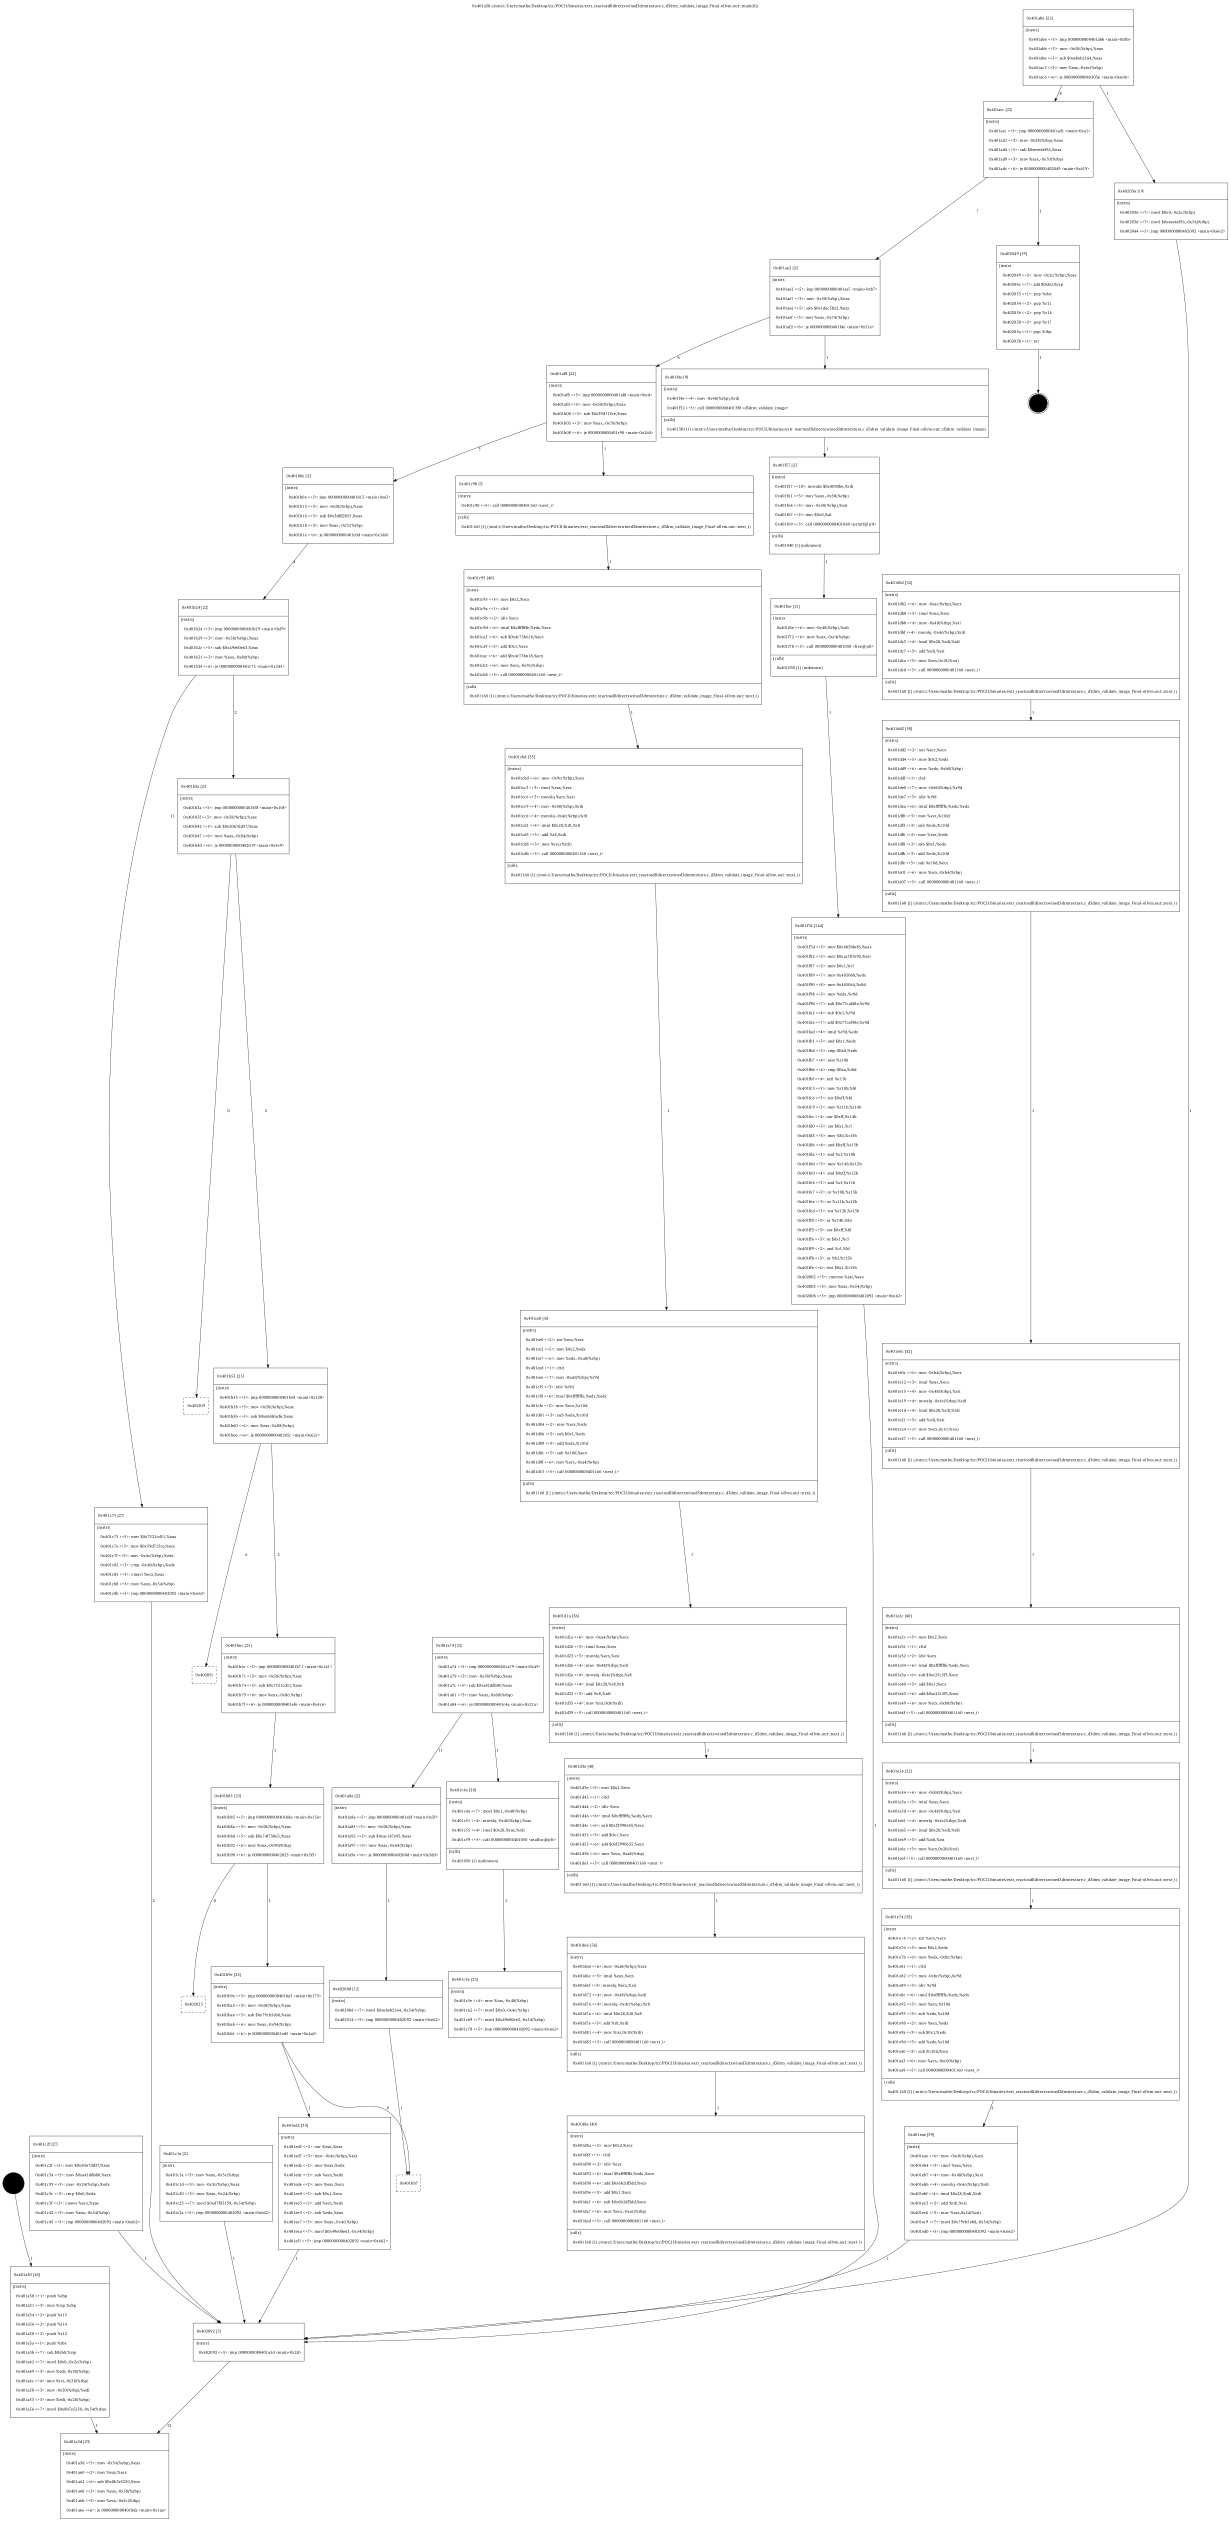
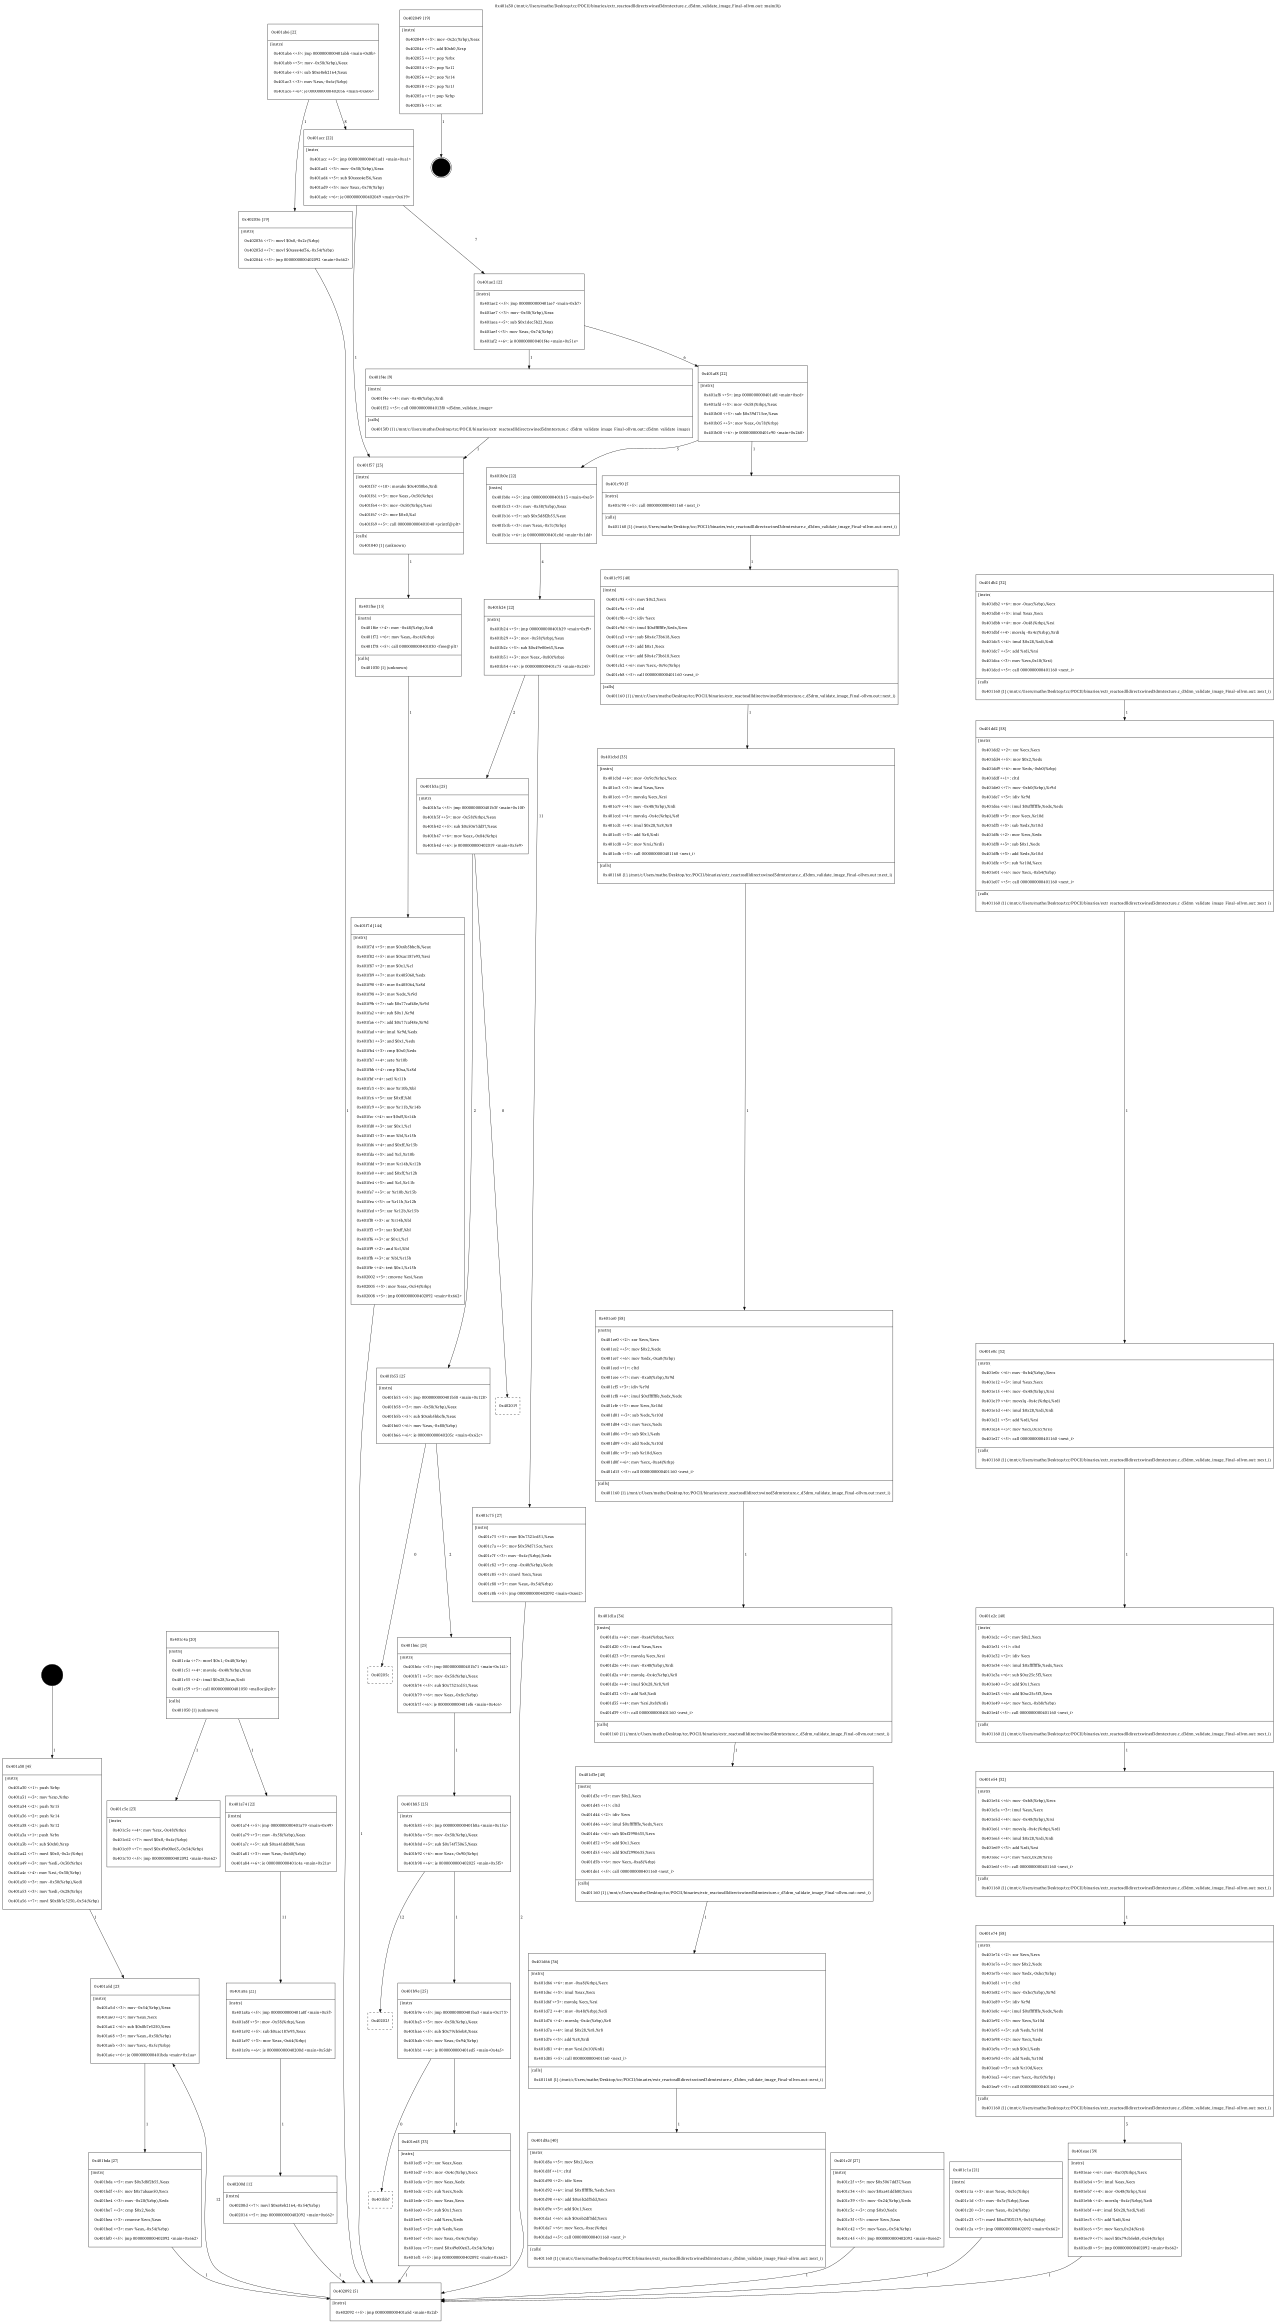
edge "0x401acc [22]" -> "0x402049 [19]": now "0x401acc [22]" -> "0x401f57 [23]"
edge "0x401b53 [25]" -> "0x40205c": label " 6" -> " 0"
edge "0x401a74 [22]" -> "0x401c4a [20]": reversed
edge "0x401b85 [25]" -> "0x402025": label " 0" -> " 12"
edge "0x40200d [12]" -> "0x401bb7": now "0x40200d [12]" -> "0x402092 [5]"
node "0x401bda [27]": added
